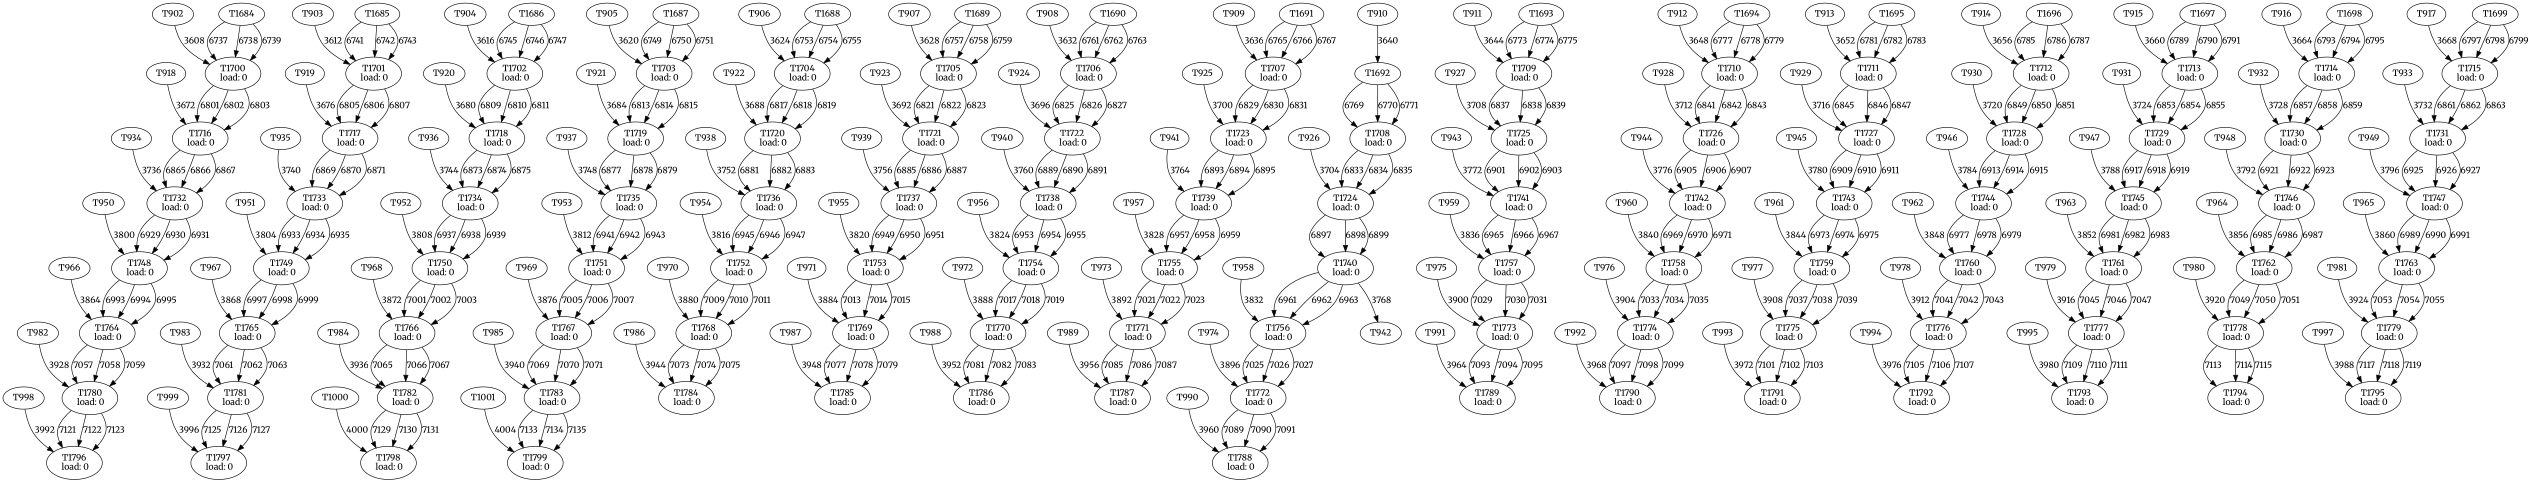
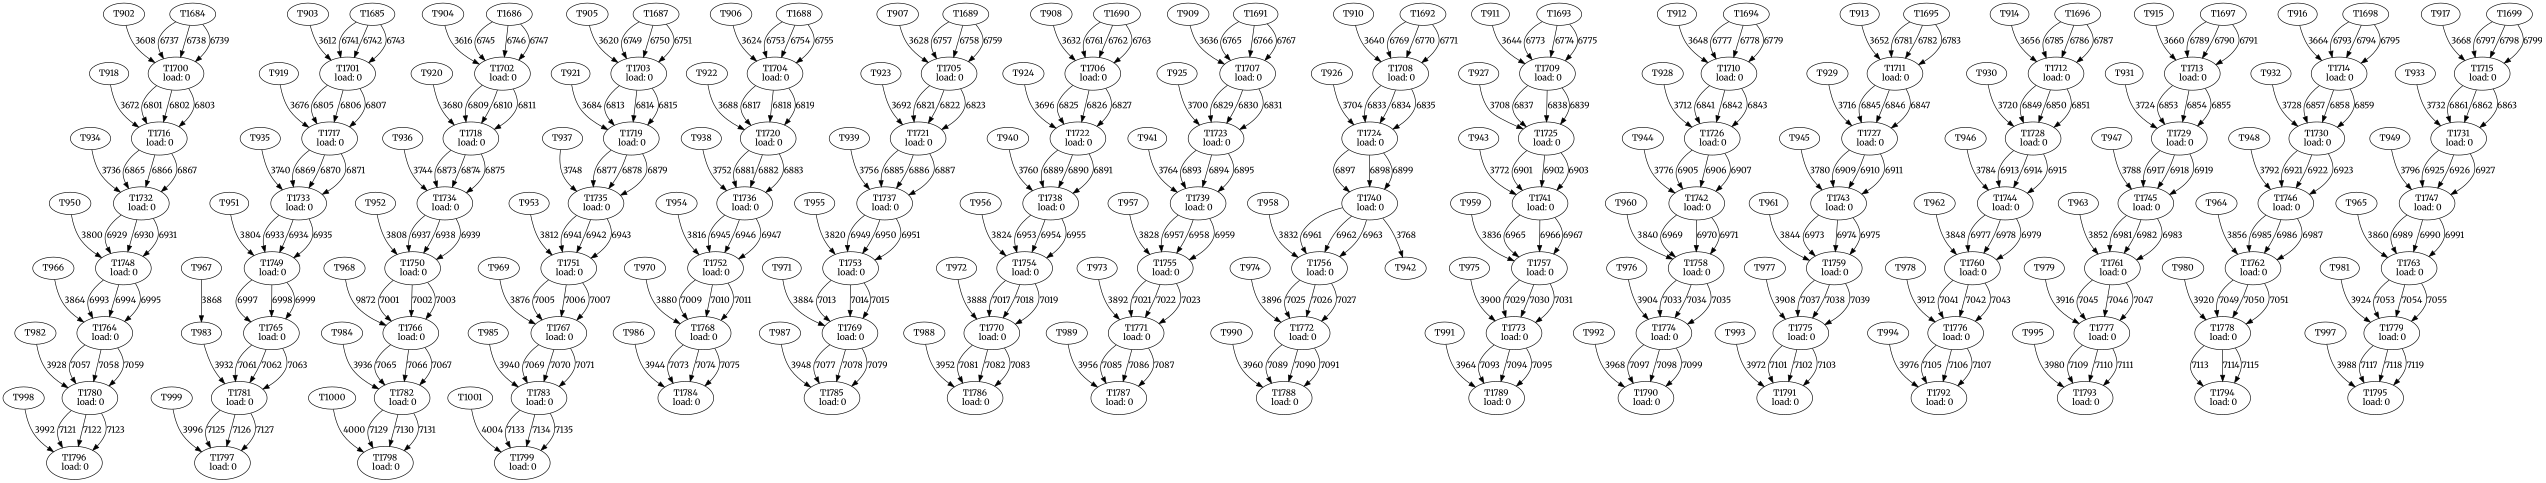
edge "T910" -> "T1692": now "T910" -> "T1708 load: 0"
edge "T967" -> "T1765 load: 0": now "T967" -> "T983"
edge "T968" -> "T1766 load: 0": label "3872" -> "9872"
